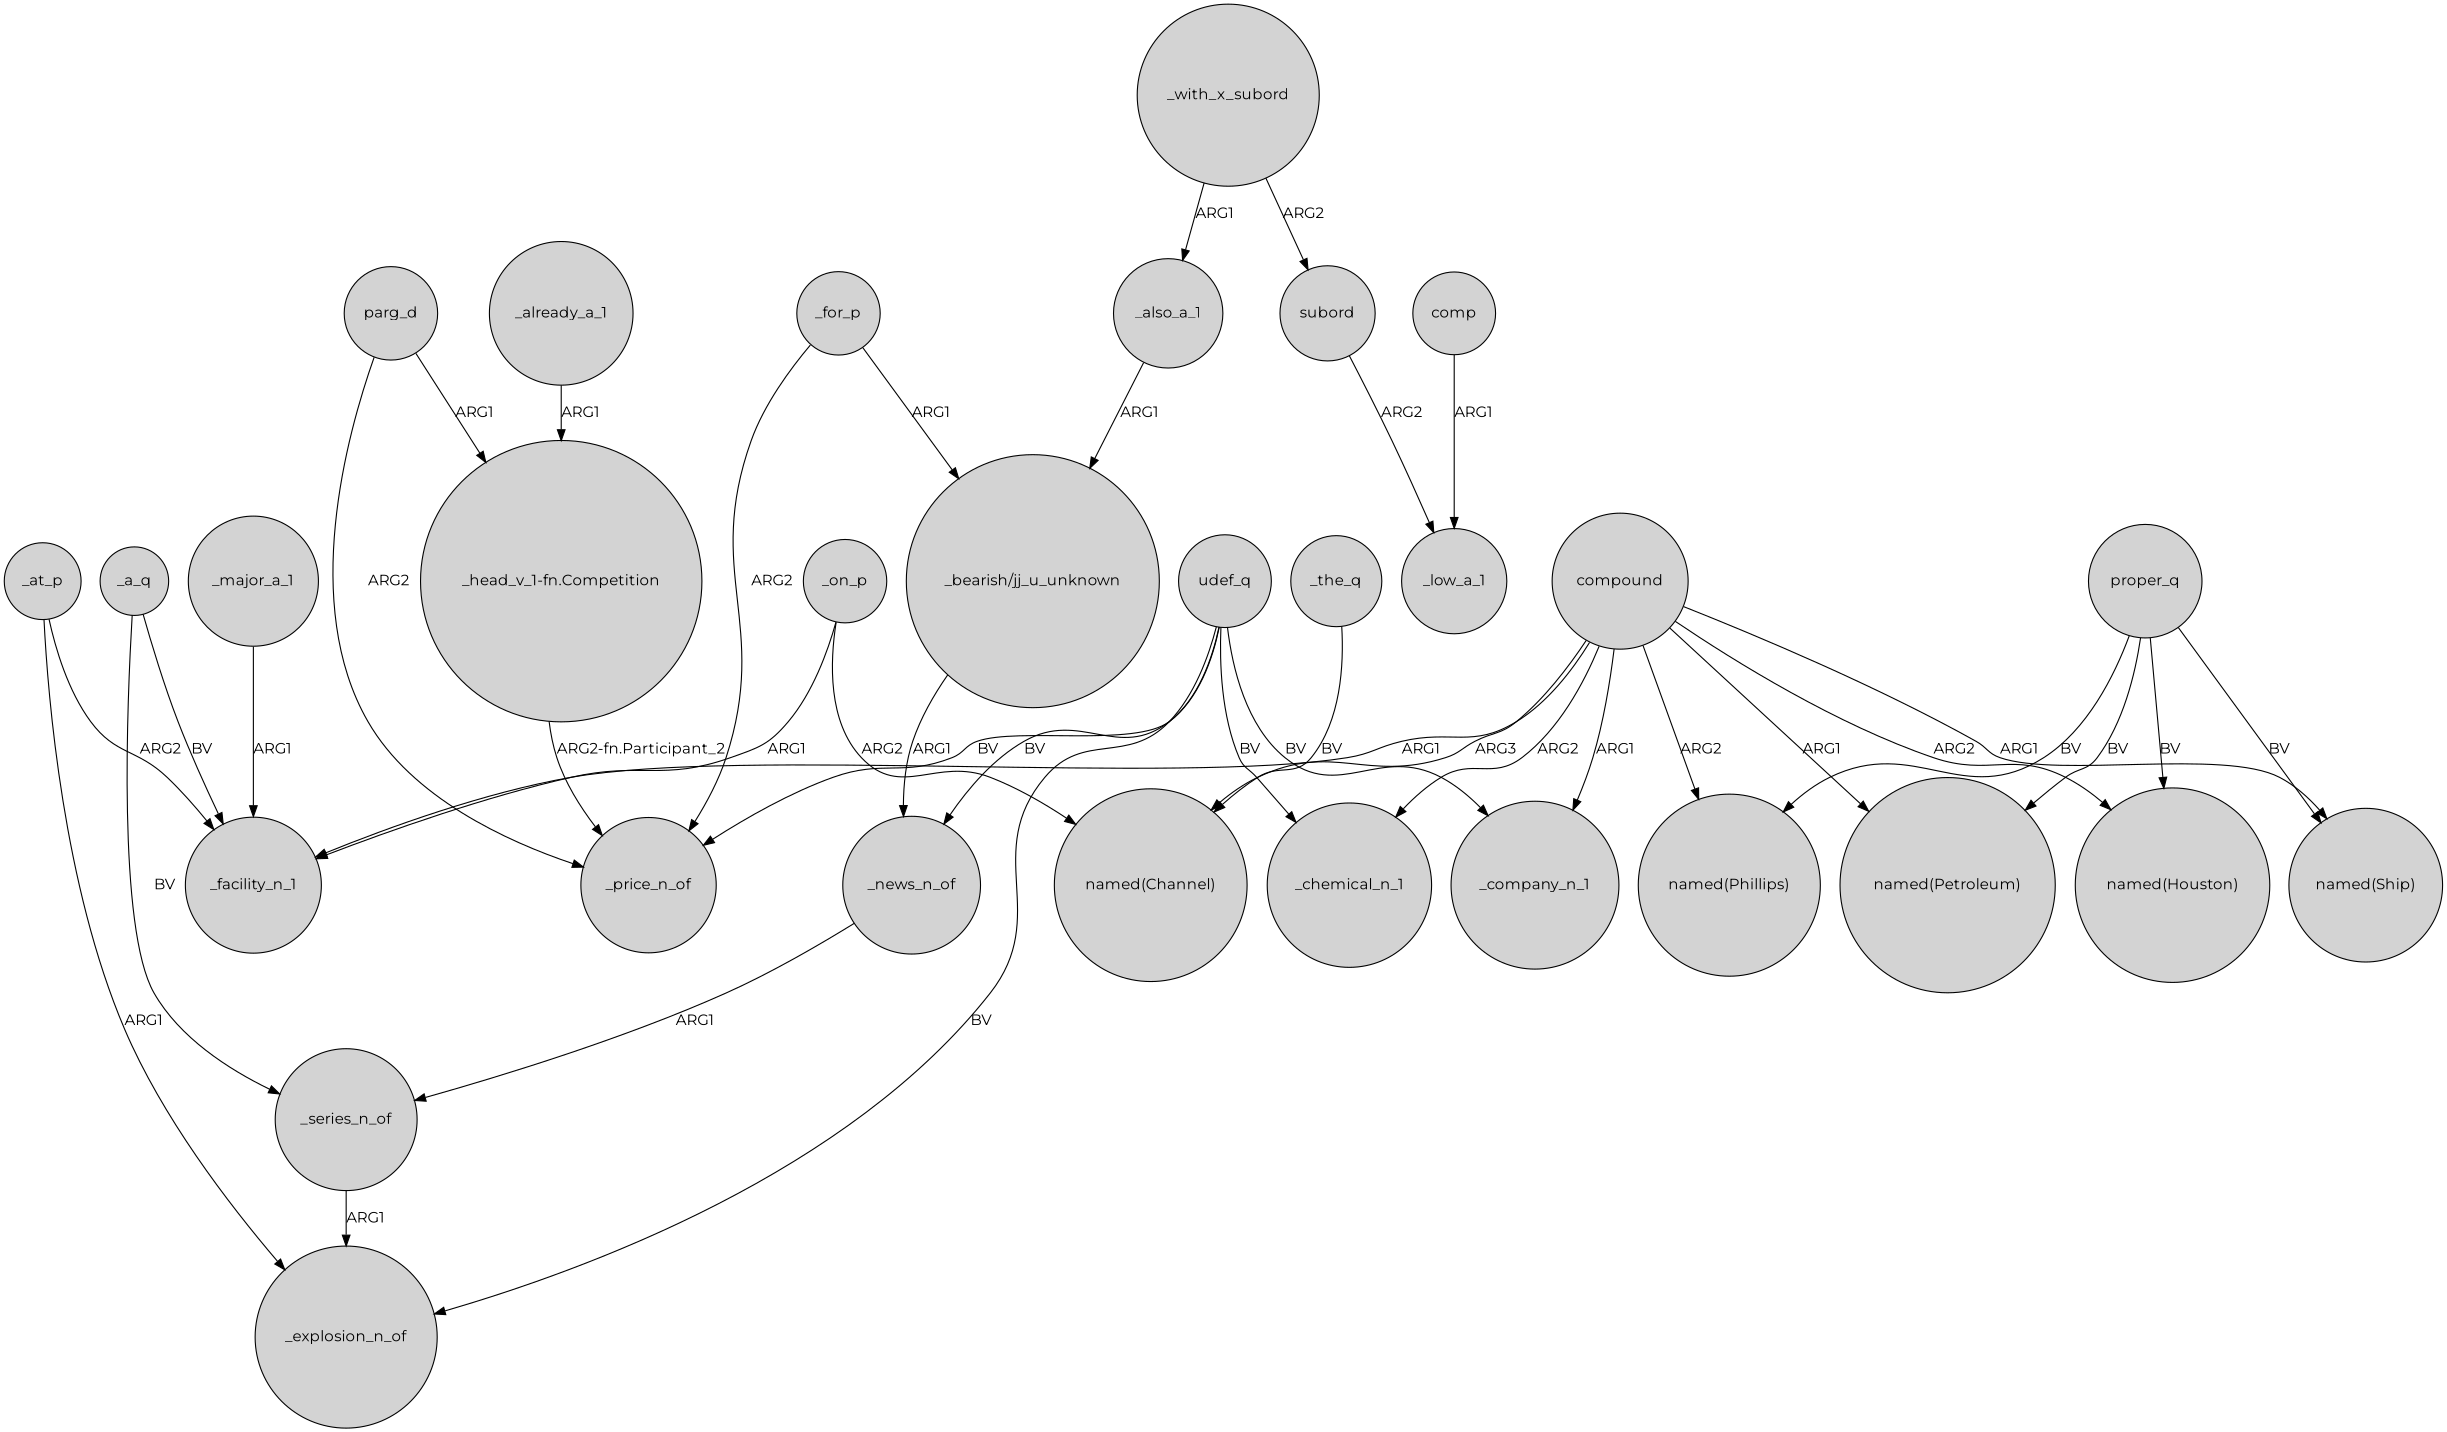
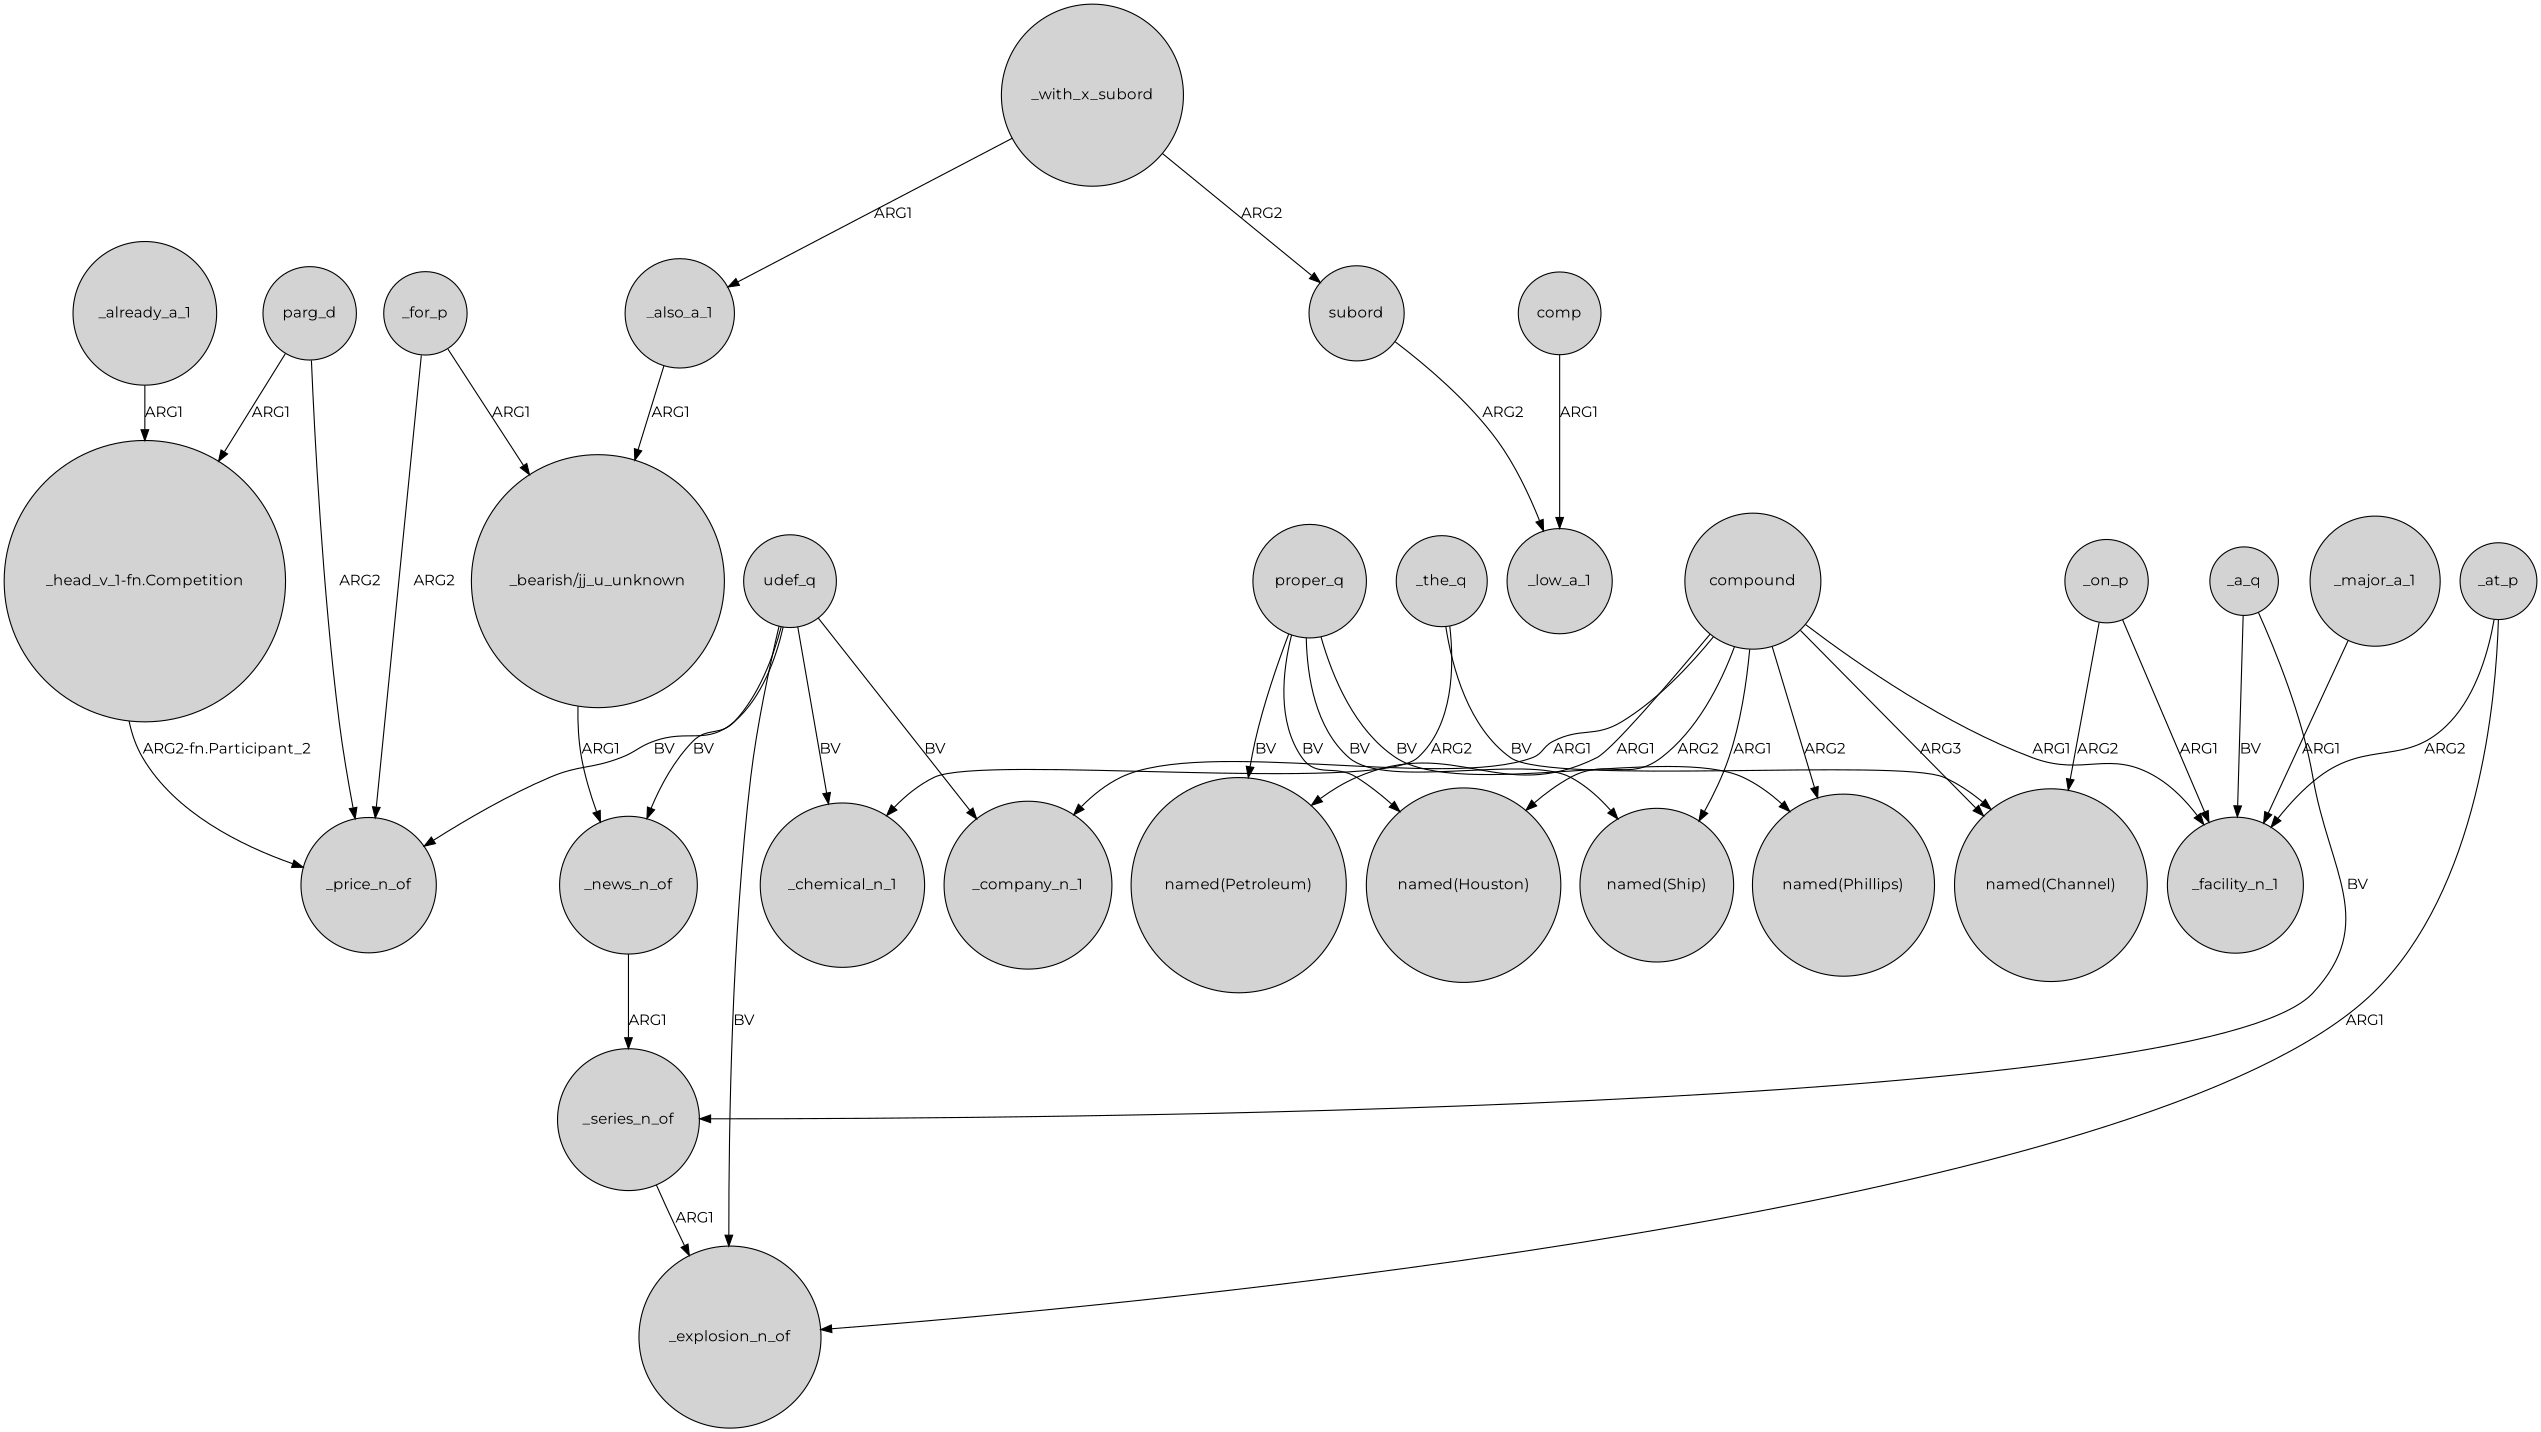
edge "compound" -> "_chemical_n_1": now "_the_q" -> "_chemical_n_1"
